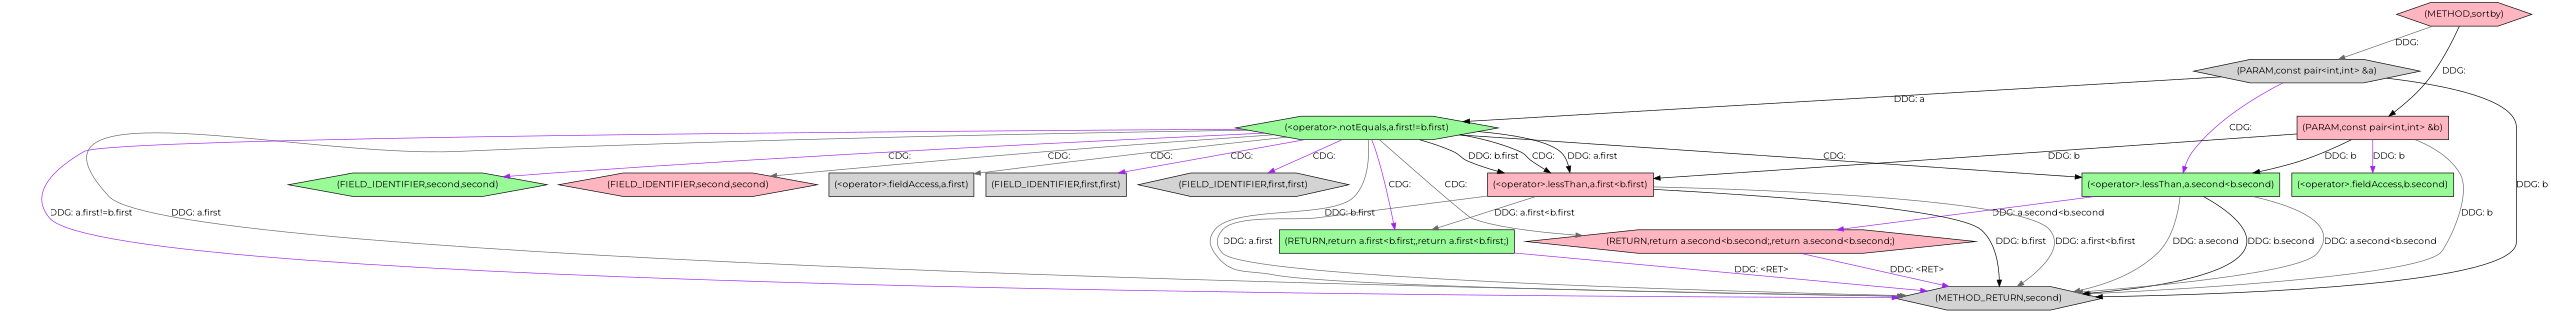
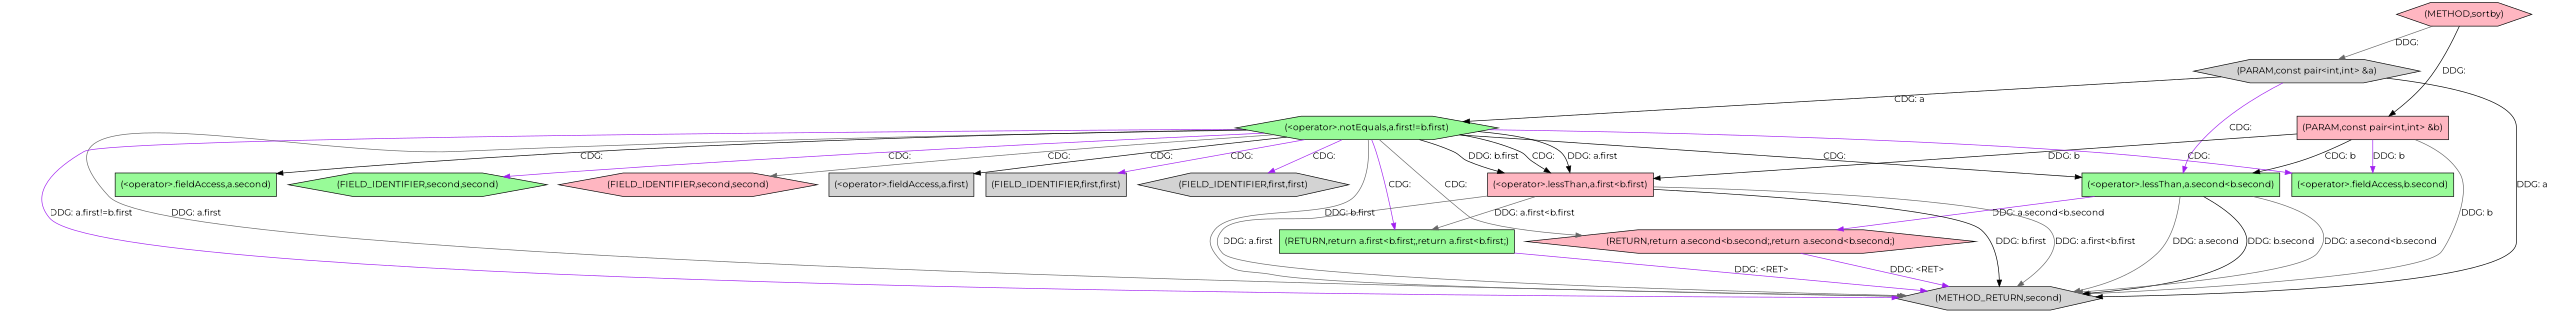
edge "(PARAM,const pair<int,int> &a)" -> "(<operator>.notEquals,a.first!=b.first)": label "DDG: a" -> "CDG: a"
edge "(<operator>.notEquals,a.first!=b.first)" -> "(<operator>.fieldAccess,b.second)": added, label "CDG:"
edge "(<operator>.notEquals,a.first!=b.first)" -> "(<operator>.fieldAccess,a.first)": color gray40 -> black
edge "(PARAM,const pair<int,int> &b)" -> "(<operator>.lessThan,a.second<b.second)": label "DDG: b" -> "CDG: b"
node "(<operator>.fieldAccess,a.second)": added
edge "(PARAM,const pair<int,int> &a)" -> "(METHOD_RETURN,second)": label "DDG: b" -> "DDG: a"
